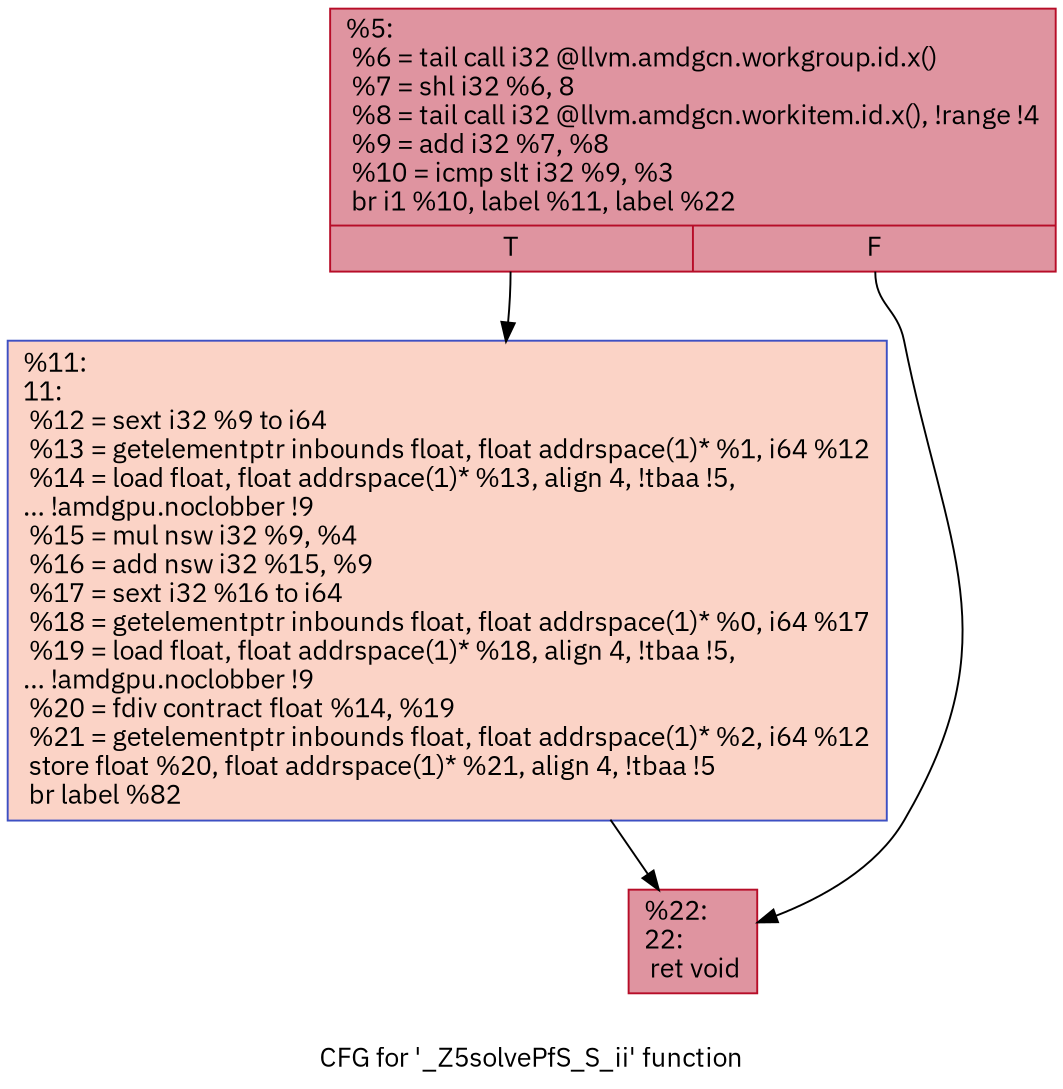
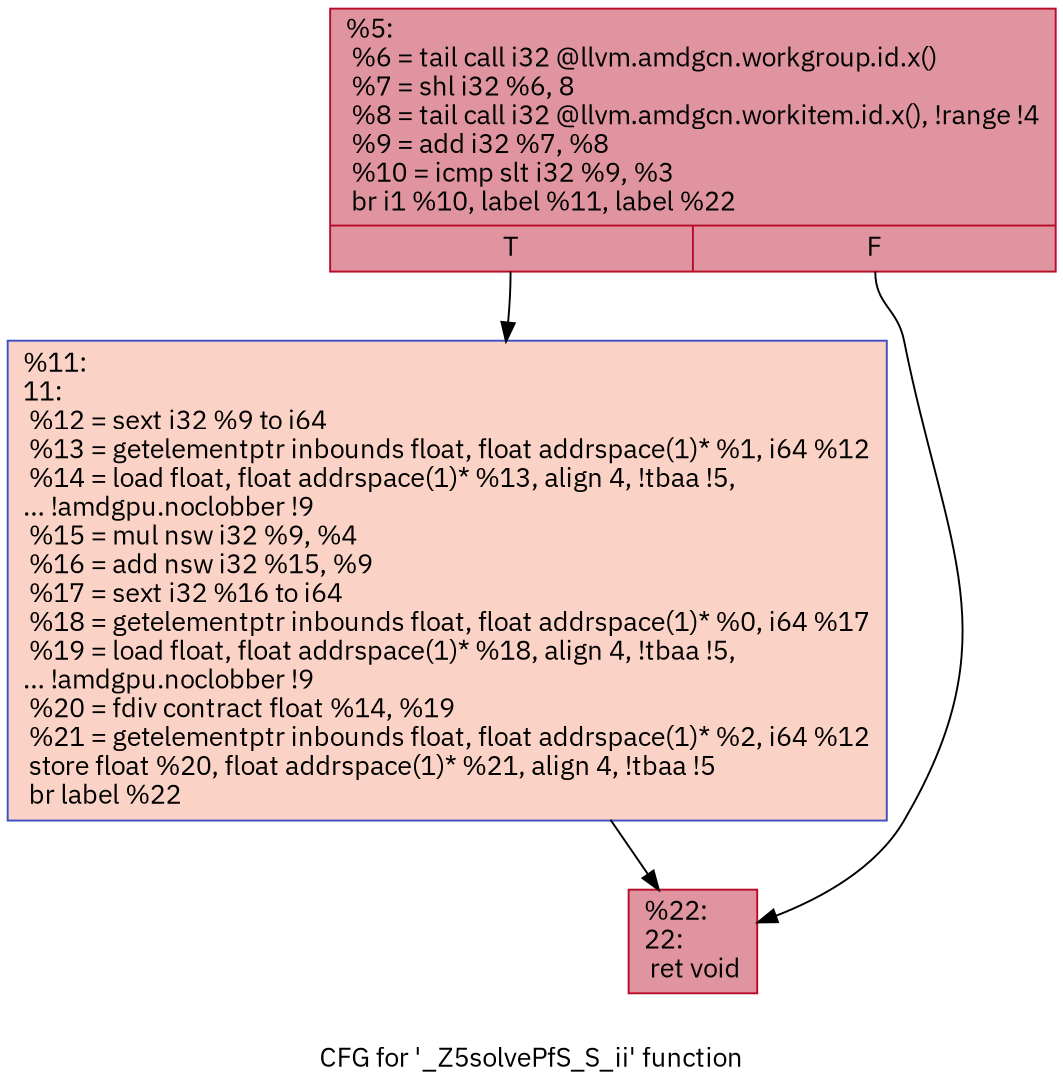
node "%11:": text "br label %82" -> "br label %22"
